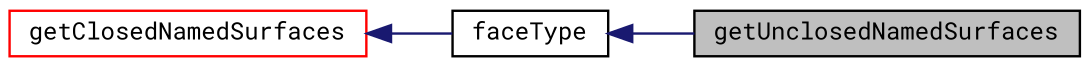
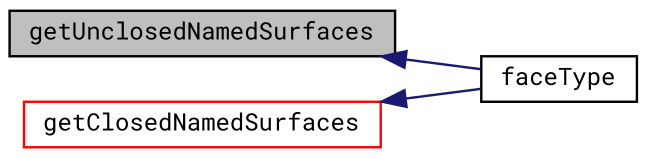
edge "getUnclosedNamedSurfaces" -> "faceType": reversed
